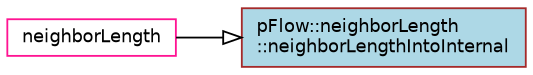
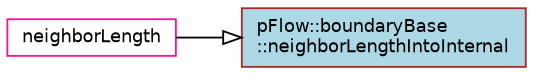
node "pFlow::neighborLength ::neighborLengthIntoInternal": label "pFlow::neighborLength ::neighborLengthIntoInternal" -> "pFlow::boundaryBase ::neighborLengthIntoInternal"
